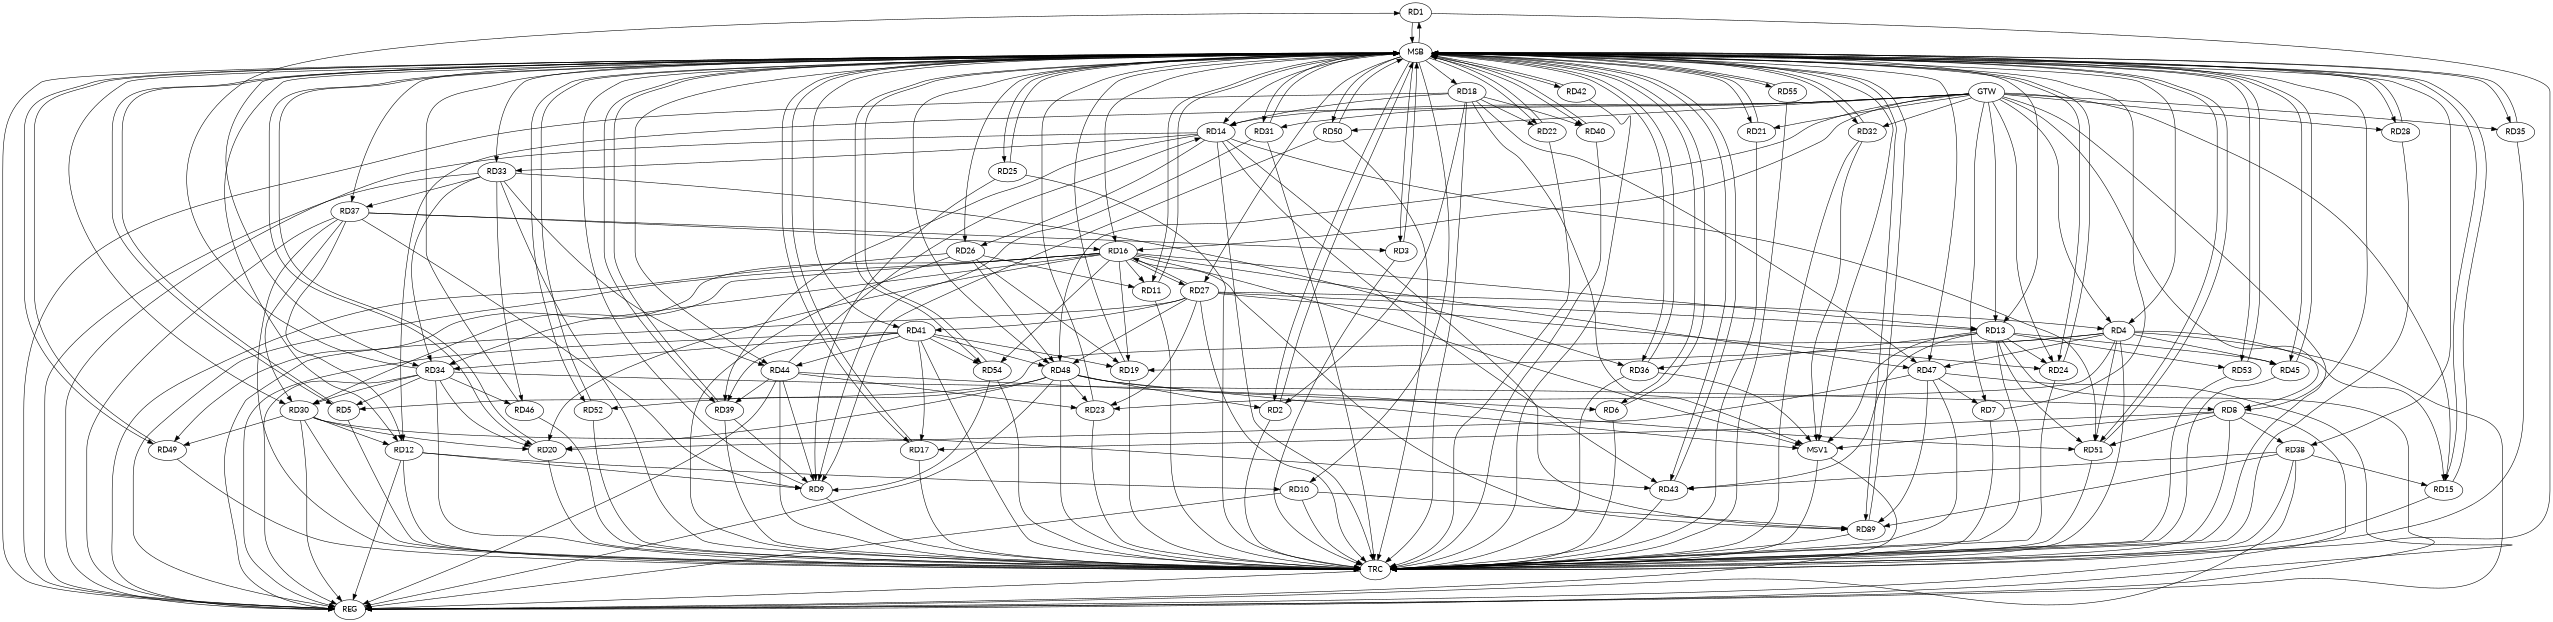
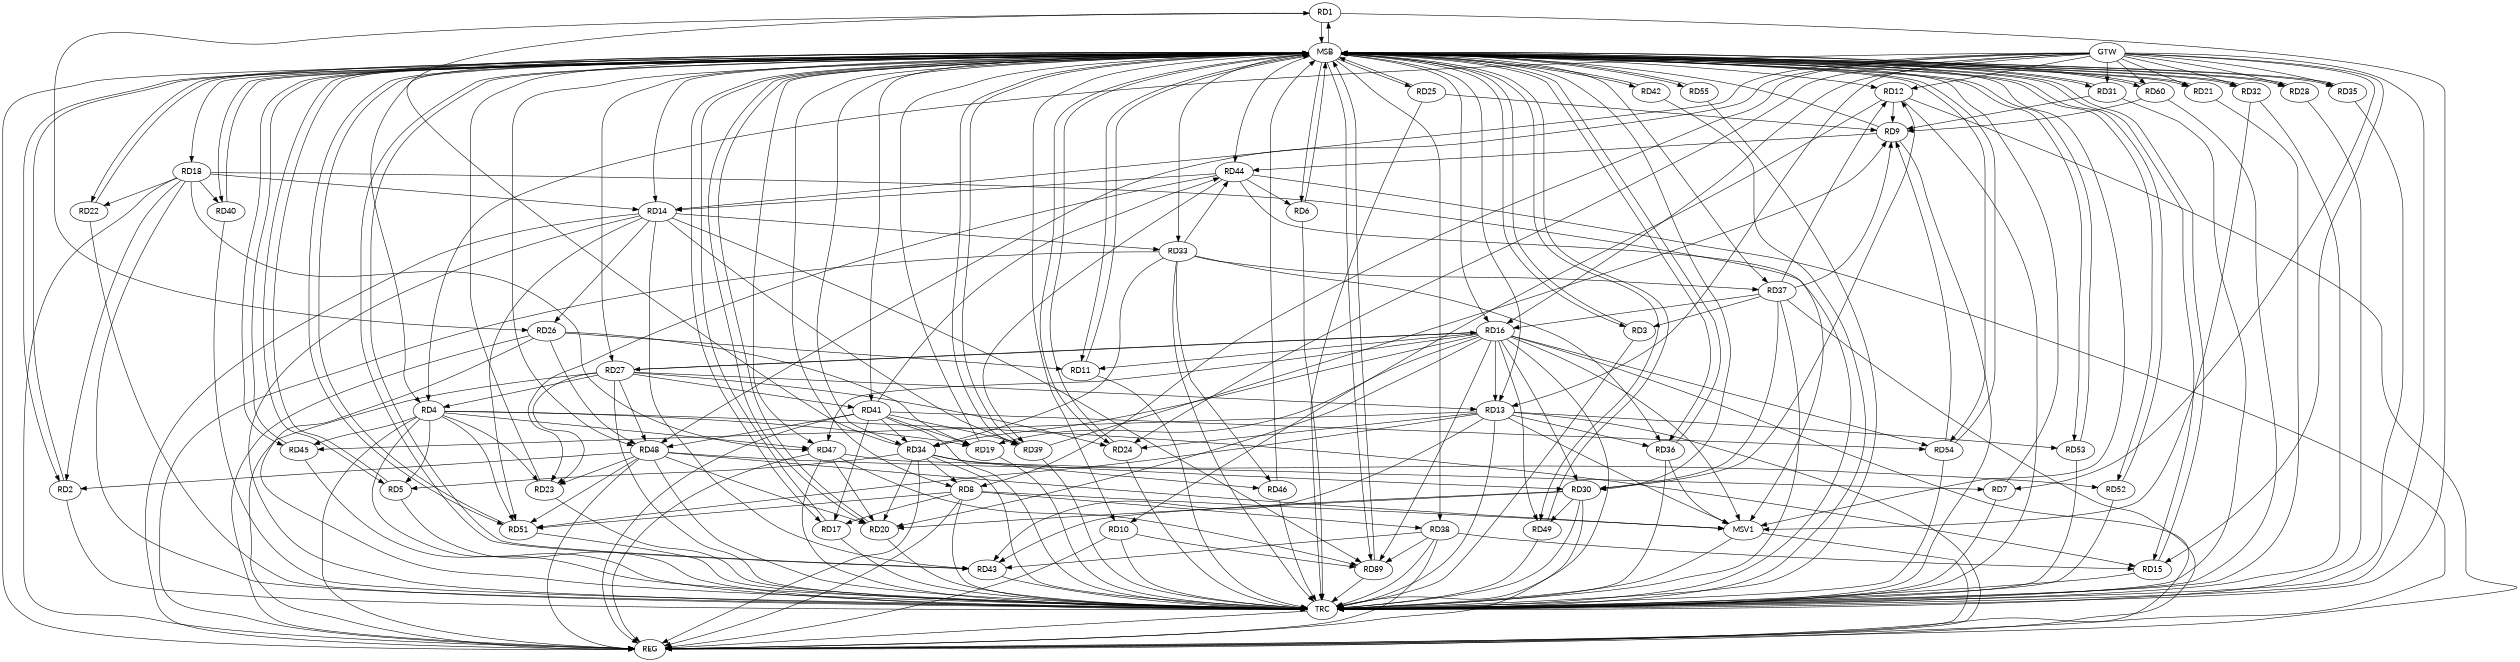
edge "MSB" -> "RD26": now "RD1" -> "RD26"
node "RD50": label "RD50" -> "RD60"
edge "RD44" -> "RD9": reversed
edge "RD16" -> "TRC": added
